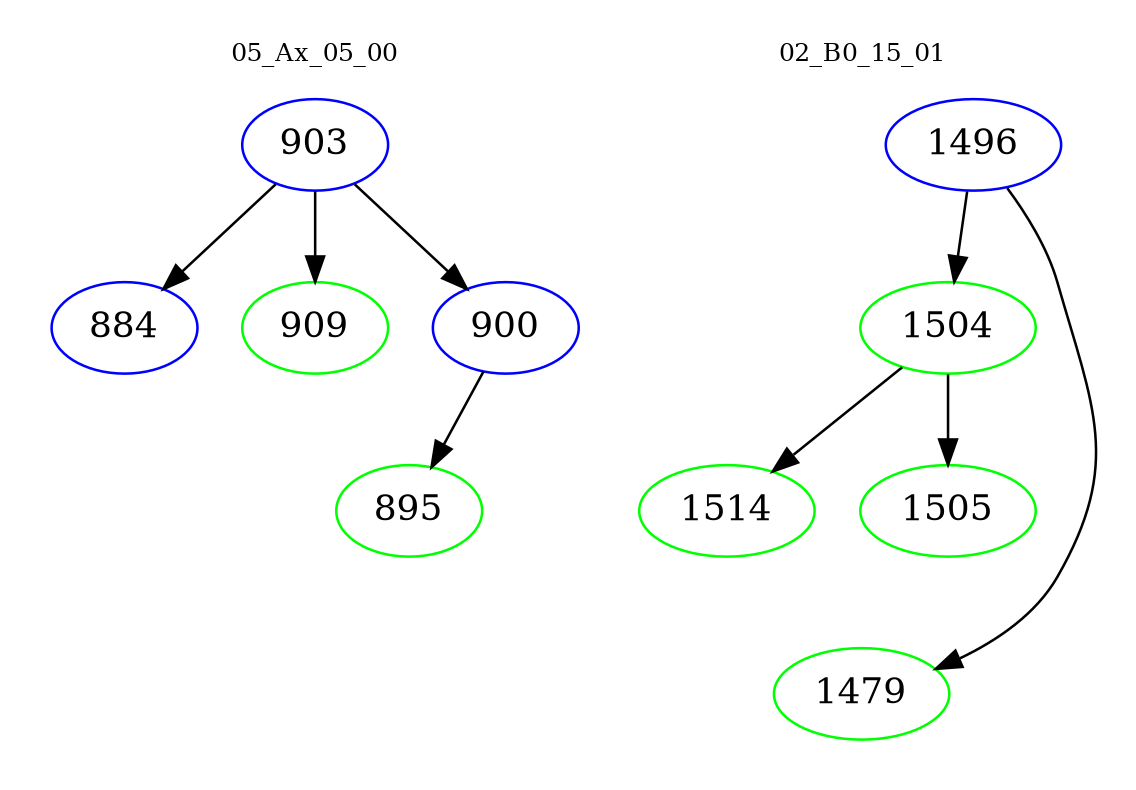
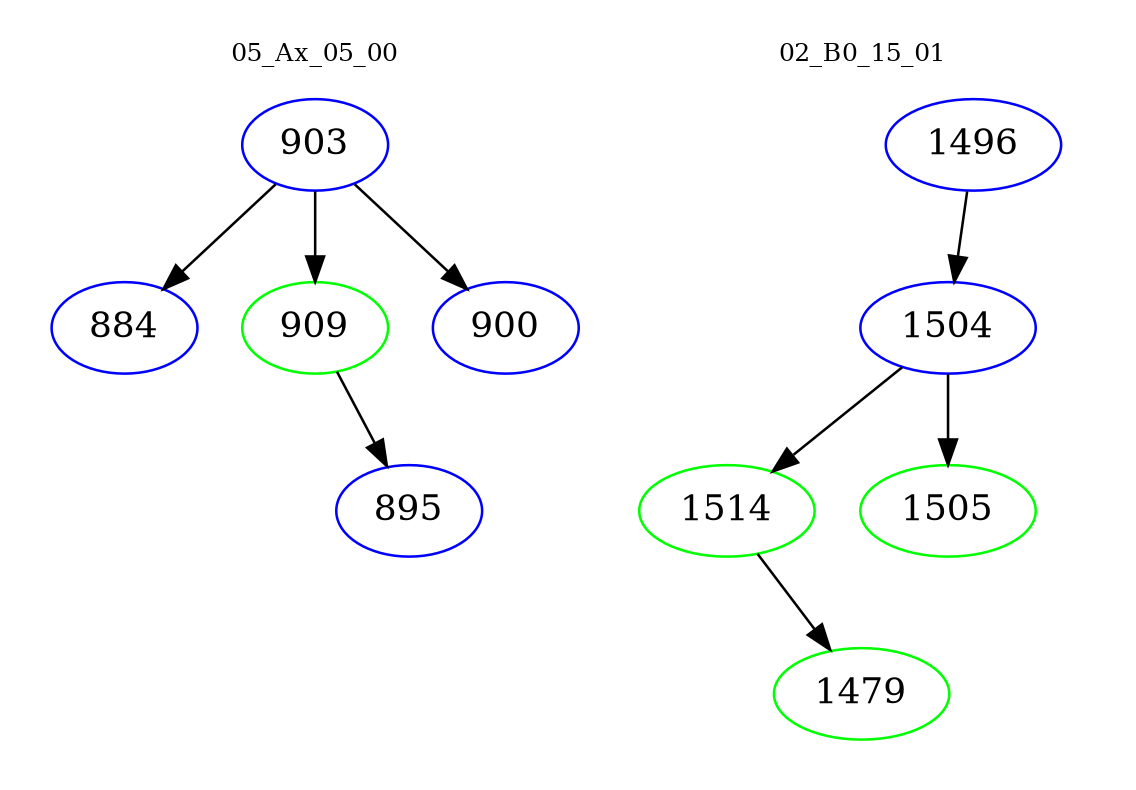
node "1504": color green -> blue
edge "1496" -> "1479": now "1514" -> "1479"
edge "900" -> "895": now "909" -> "895"
node "895": color green -> blue
